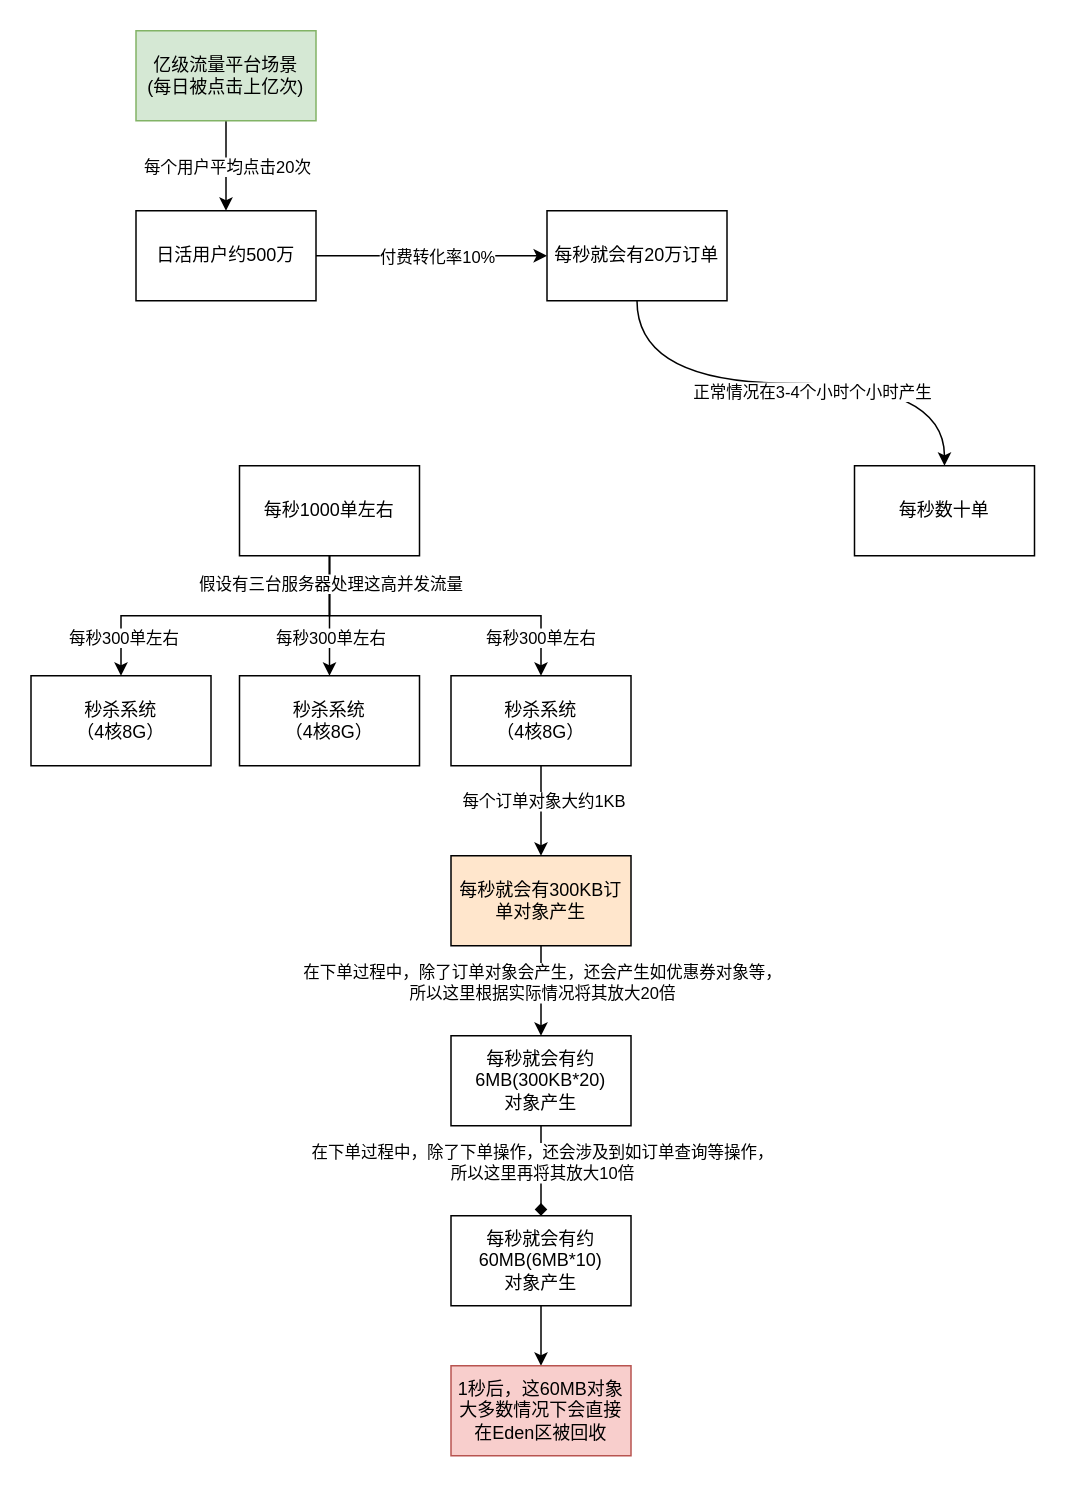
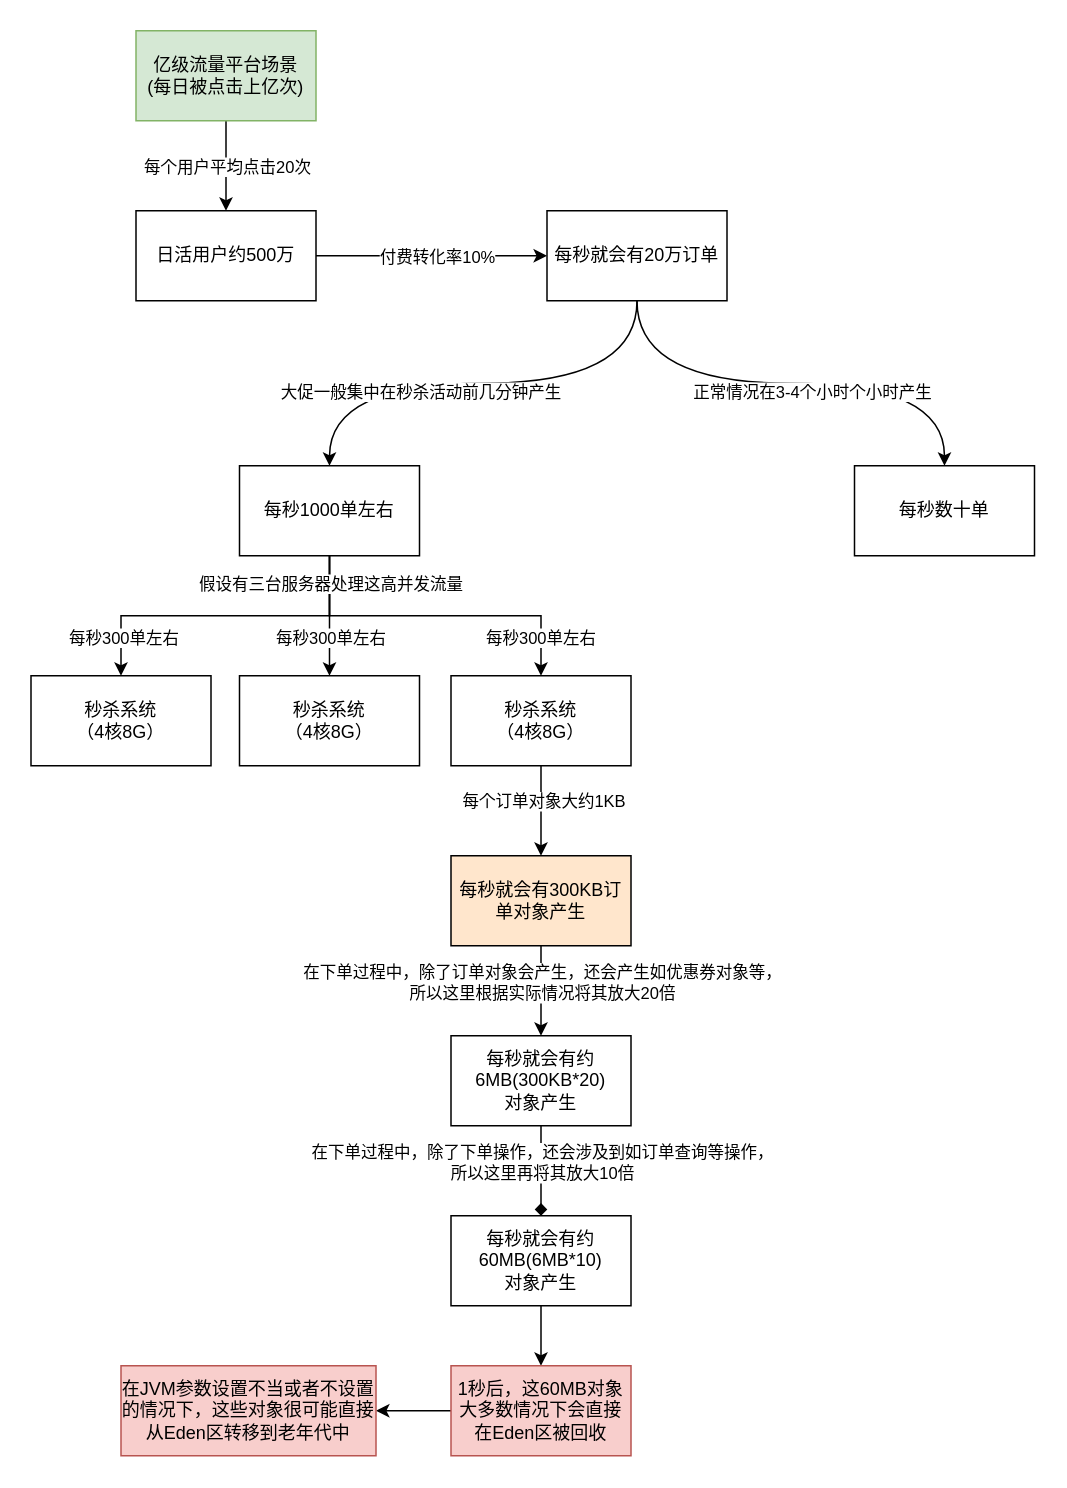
edge "每秒就会有20万订单" -> "每秒1000单左右": added, label "大促一般集中在秒杀活动前几分钟产生"
node "在JVM参数设置不当或者不设置的情况下，这些对象很可能直接从Eden区转移到老年代中": added
edge "1秒后，这60MB对象大多数情况下会直接在Eden区被回收" -> "在JVM参数设置不当或者不设置的情况下，这些对象很可能直接从Eden区转移到老年代中": added
